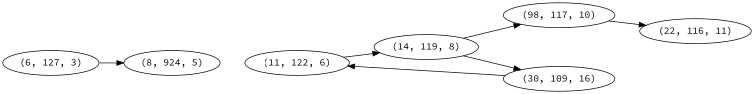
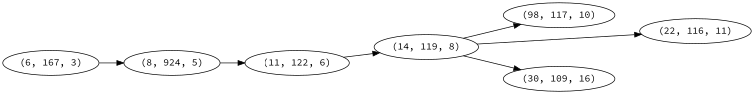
edge "(98, 117, 10)" -> "(22, 116, 11)": now "(14, 119, 8)" -> "(22, 116, 11)"
node "(6, 127, 3)": label "(6, 127, 3)" -> "(6, 167, 3)"
edge "(30, 109, 16)" -> "(11, 122, 6)": now "(8, 924, 5)" -> "(11, 122, 6)"
